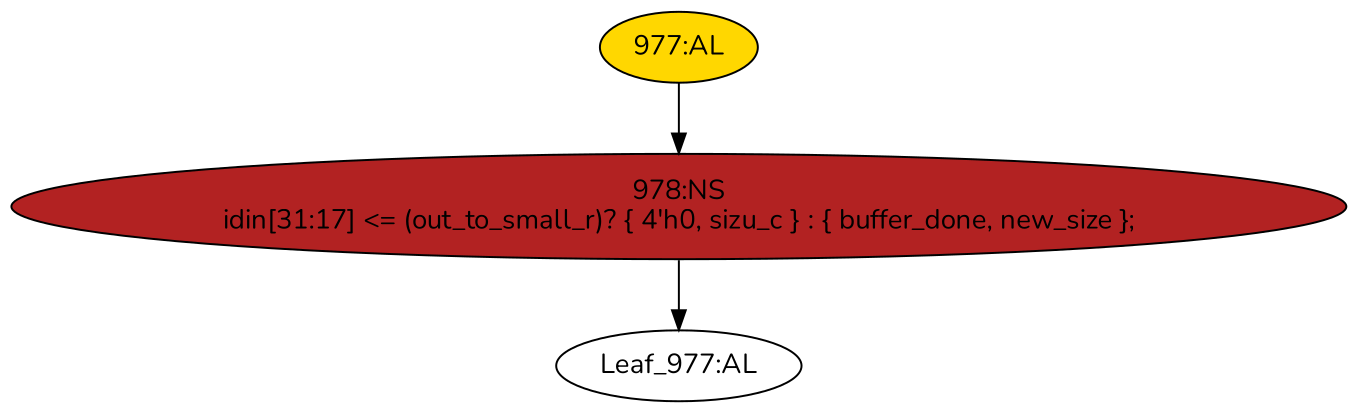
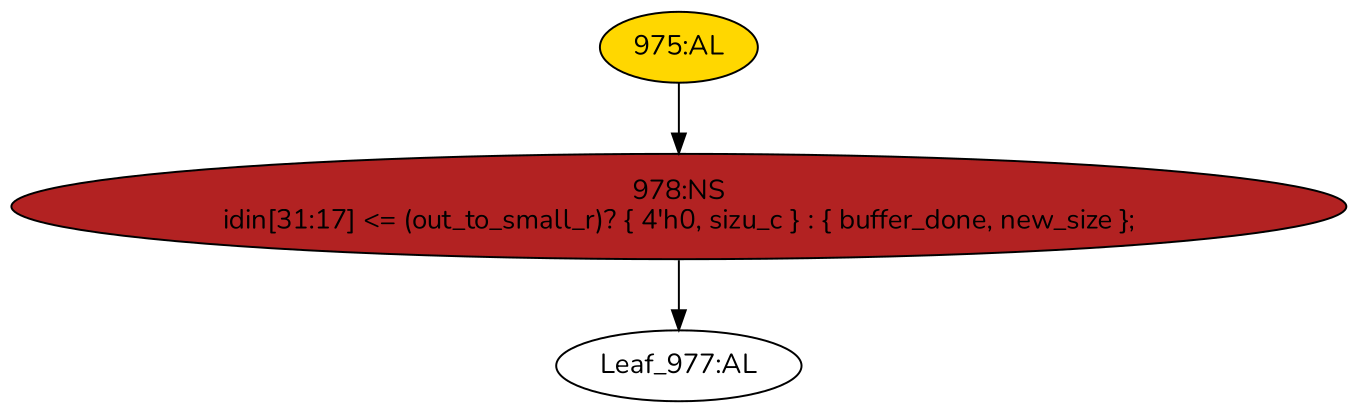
node "977:AL": label "977:AL" -> "975:AL"
